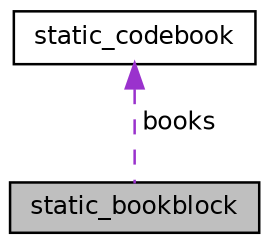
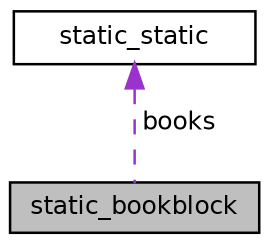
node "static_codebook": label "static_codebook" -> "static_static"
